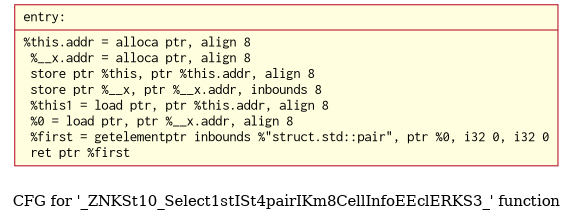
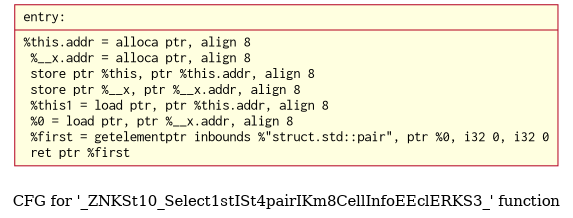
node "entry:": text "store ptr %__x, ptr %__x.addr, inbounds 8" -> "store ptr %__x, ptr %__x.addr, align 8"
